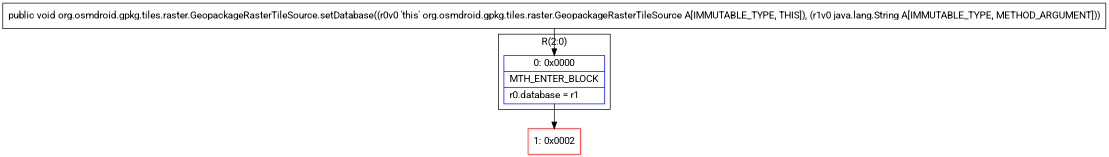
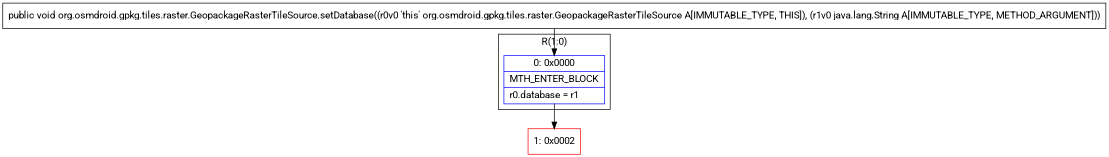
cluster "R(2:0)": label "R(2:0)" -> "R(1:0)"
